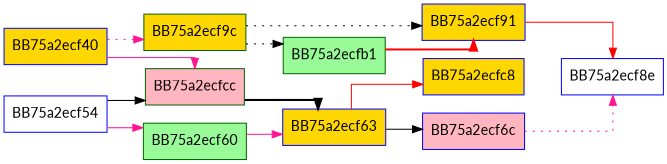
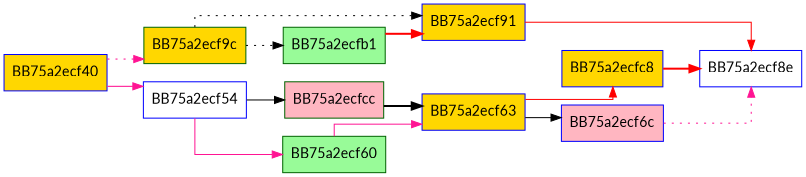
edge "BB75a2ecf40" -> "BB75a2ecfcc": now "BB75a2ecf40" -> "BB75a2ecf54"
edge "BB75a2ecfc8" -> "BB75a2ecf8e": added
